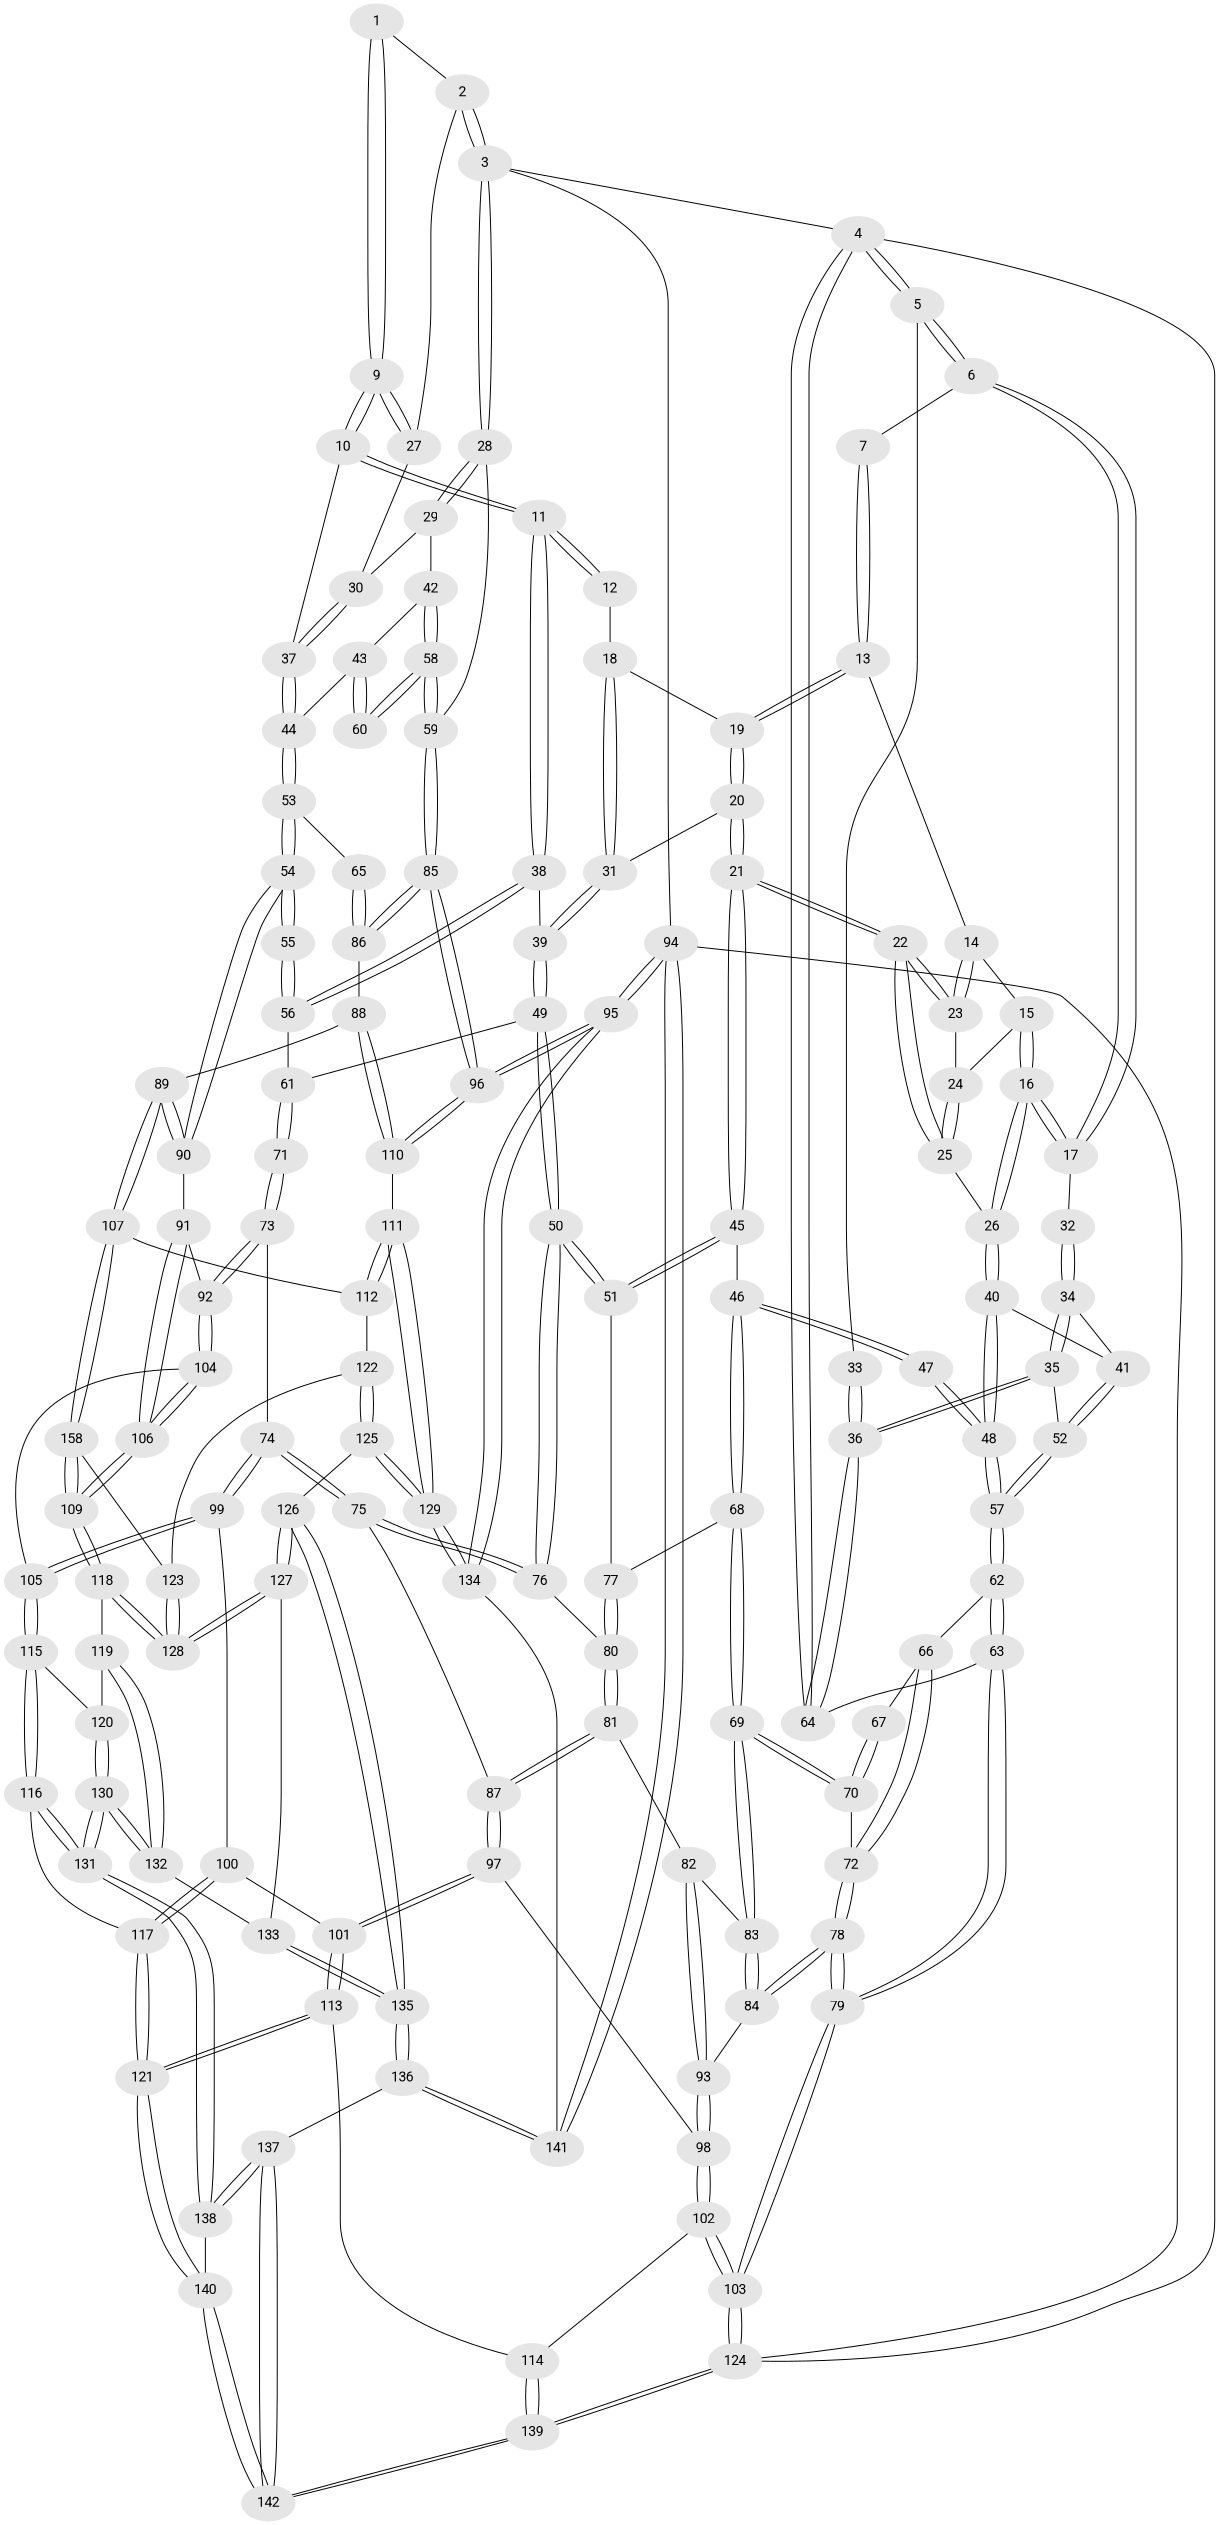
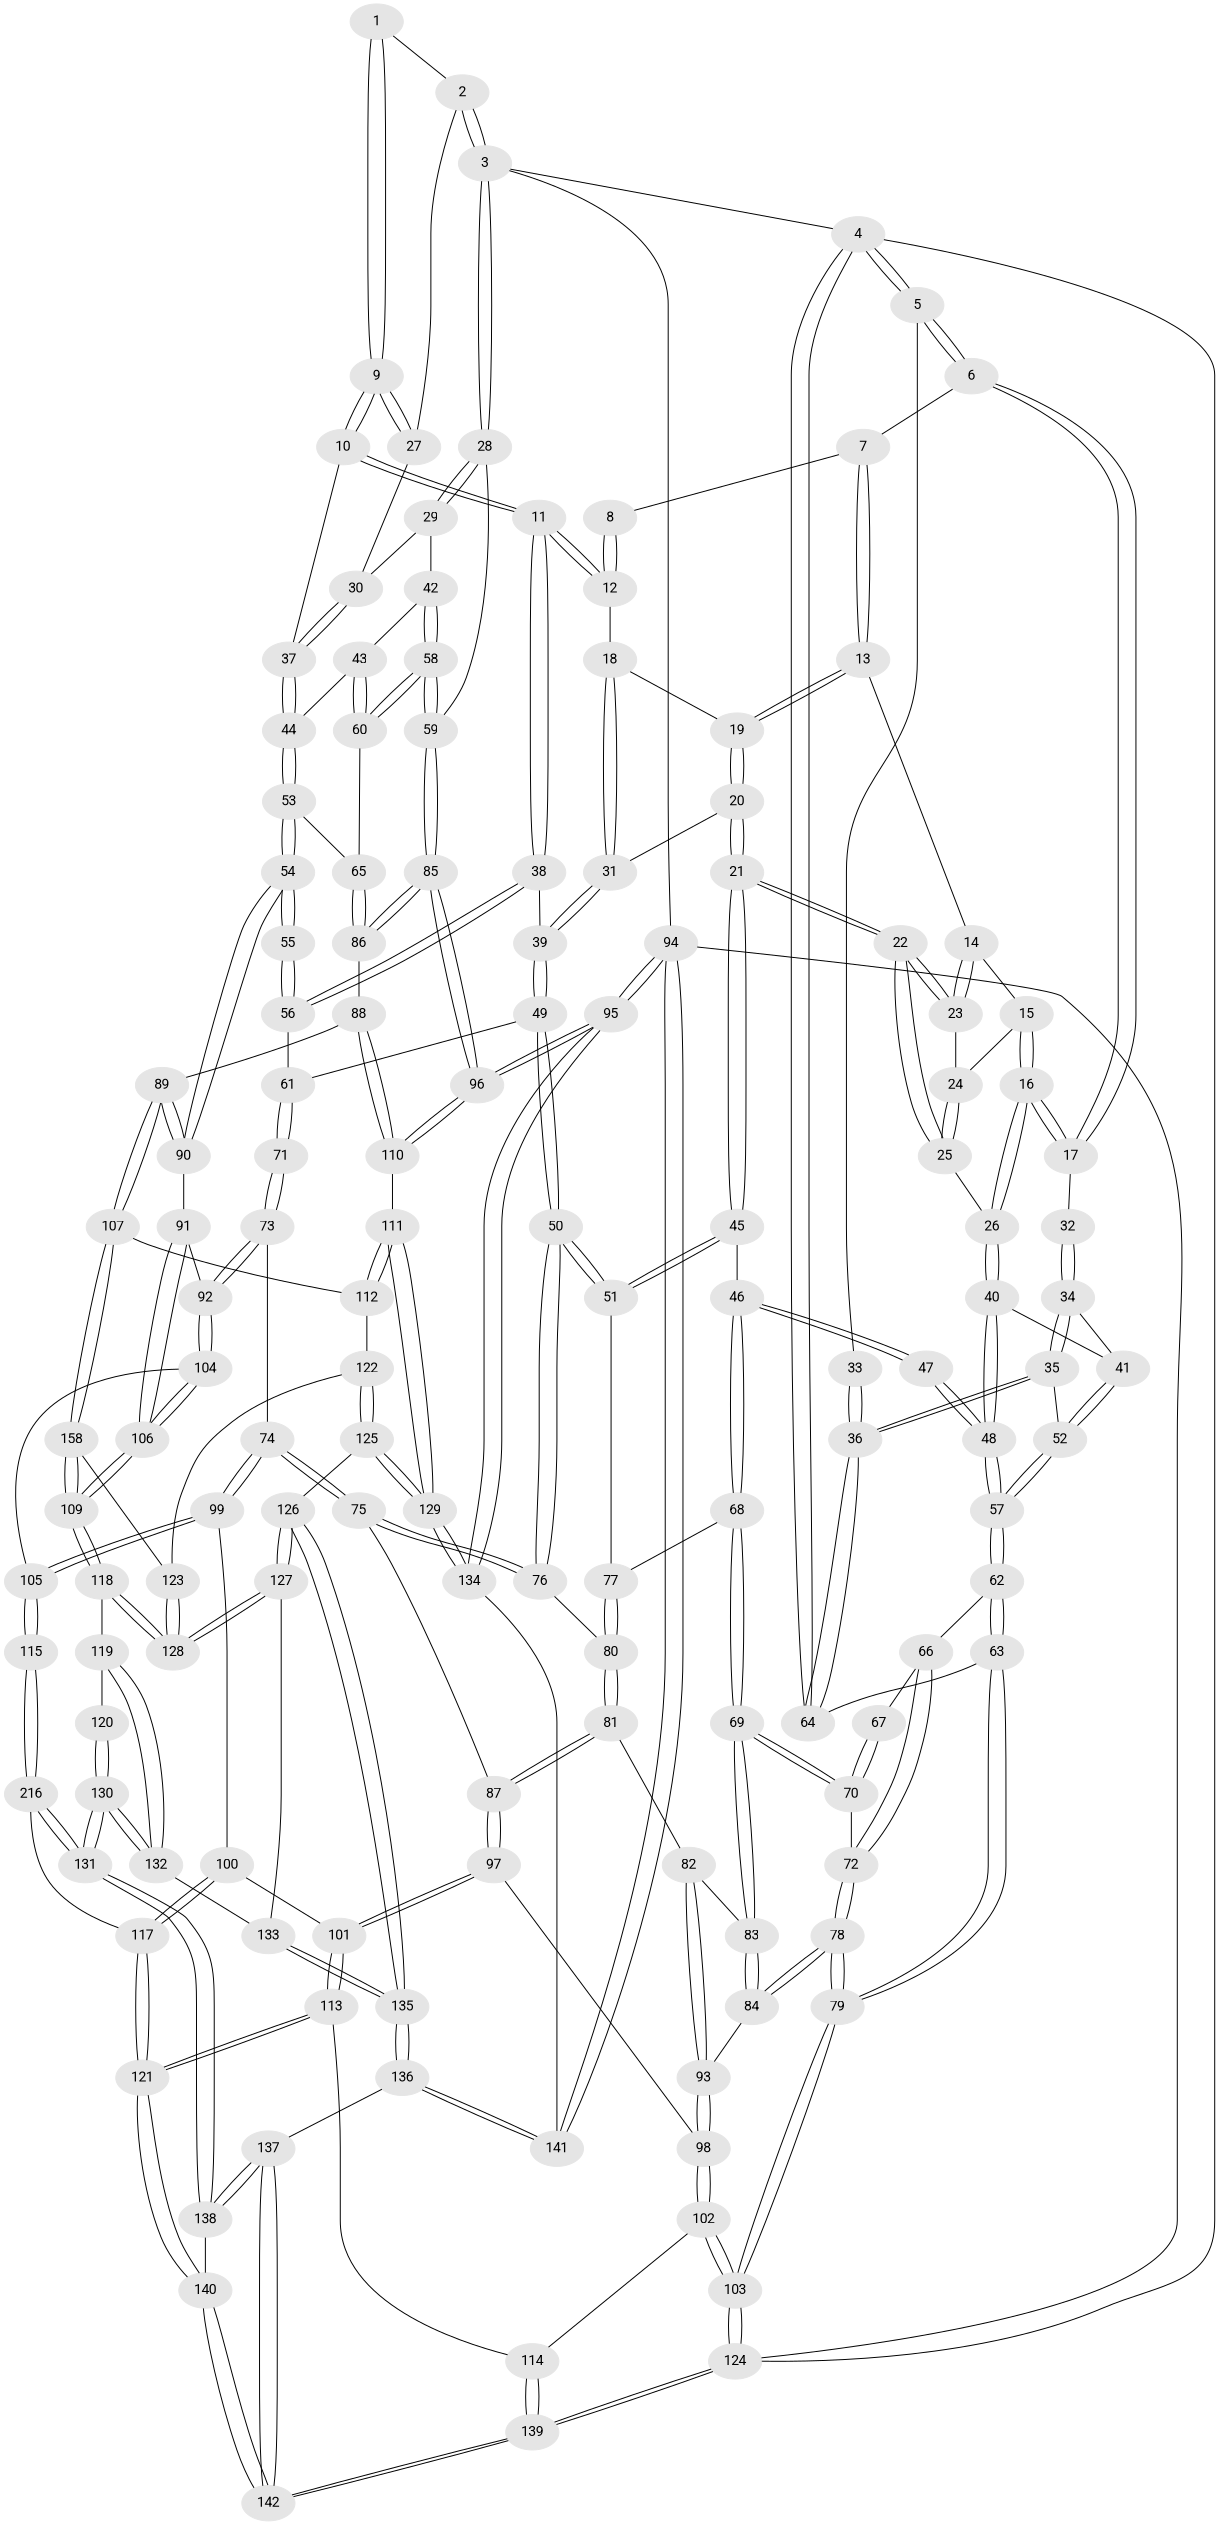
node "8": added
edge "60" -- "65": added
edge "115" -- "120": removed
node "116": label "116" -> "216"
